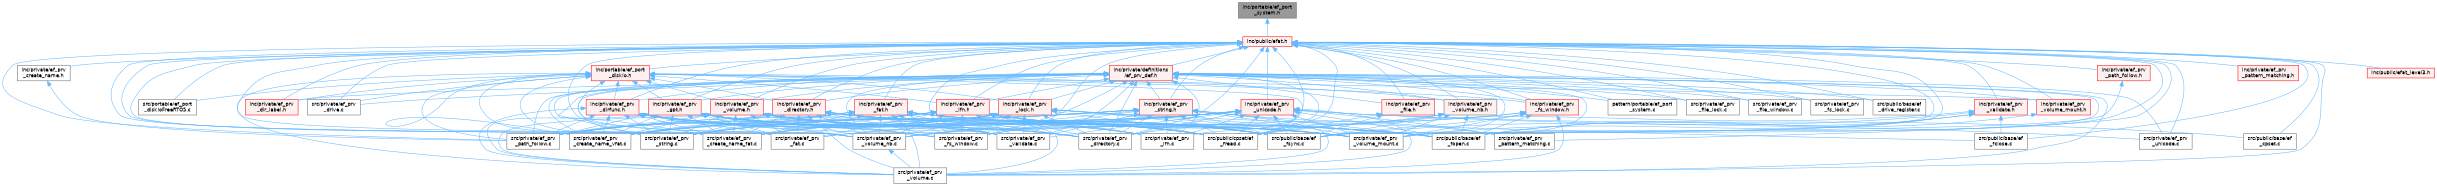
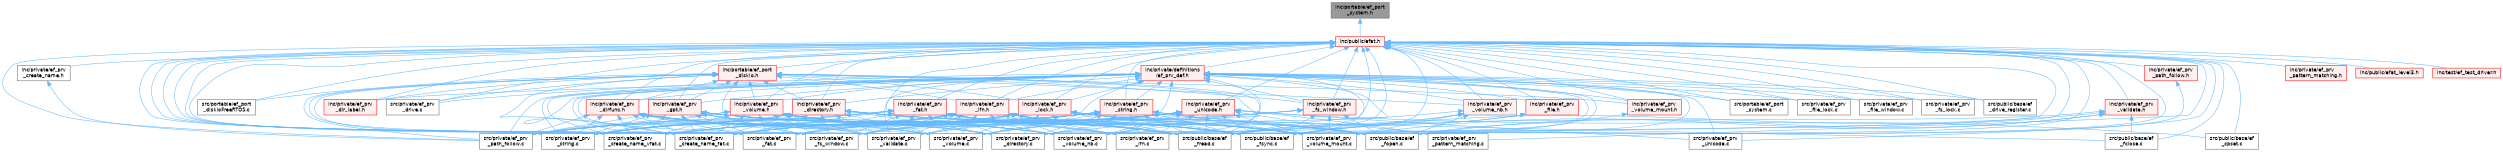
node "inc/test/ef_test_driver.h": added
node "pattern/portable/ef_port _system.c": label "pattern/portable/ef_port _system.c" -> "src/portable/ef_port _system.c"
node "src/public/cpset/ef _fread.c": label "src/public/cpset/ef _fread.c" -> "src/public/base/ef _fread.c"
edge "src/private/ef_prv _volume.c" -> "src/private/ef_prv _volume_nb.c": now "src/private/ef_prv _volume.c" -> "inc/private/ef_prv _lock.h"
